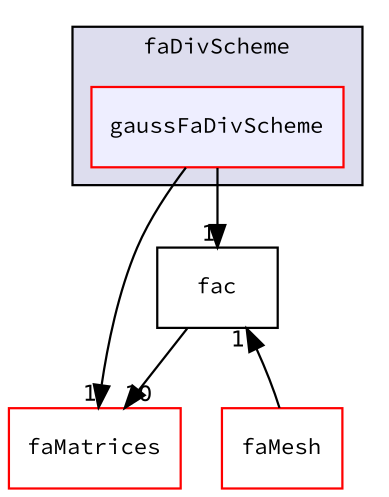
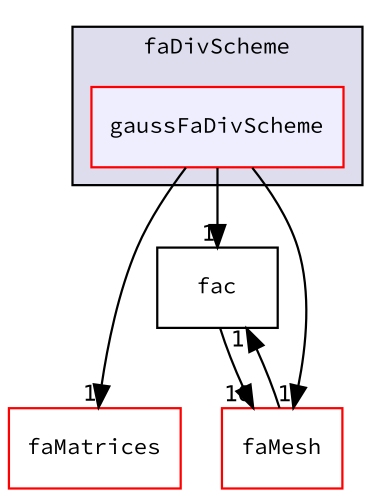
edge "gaussFaDivScheme" -> "faMesh": added
edge "fac" -> "faMatrices": now "fac" -> "faMesh"
